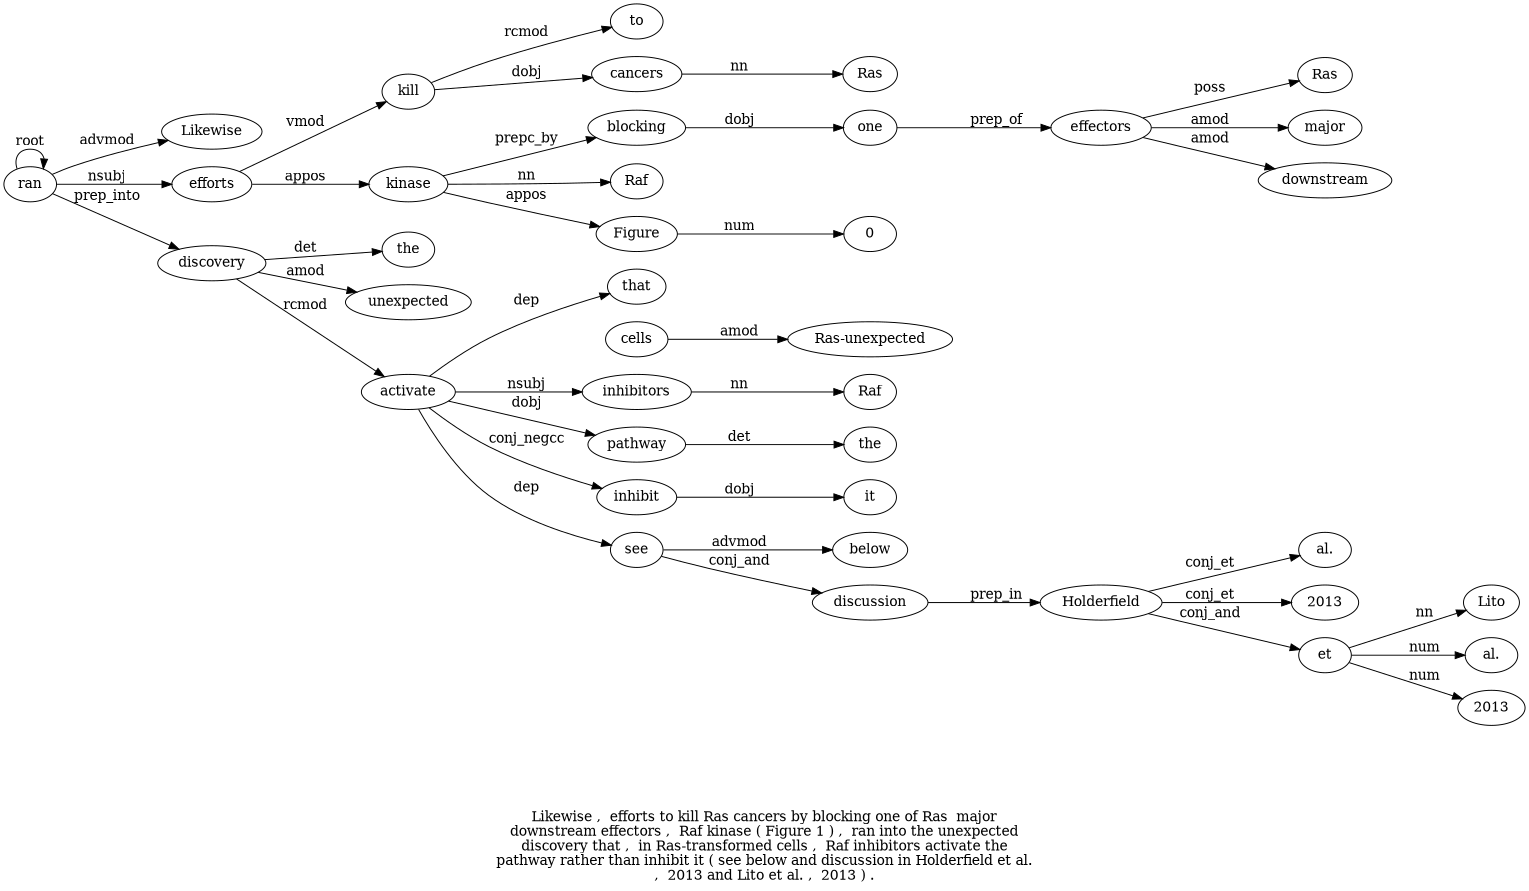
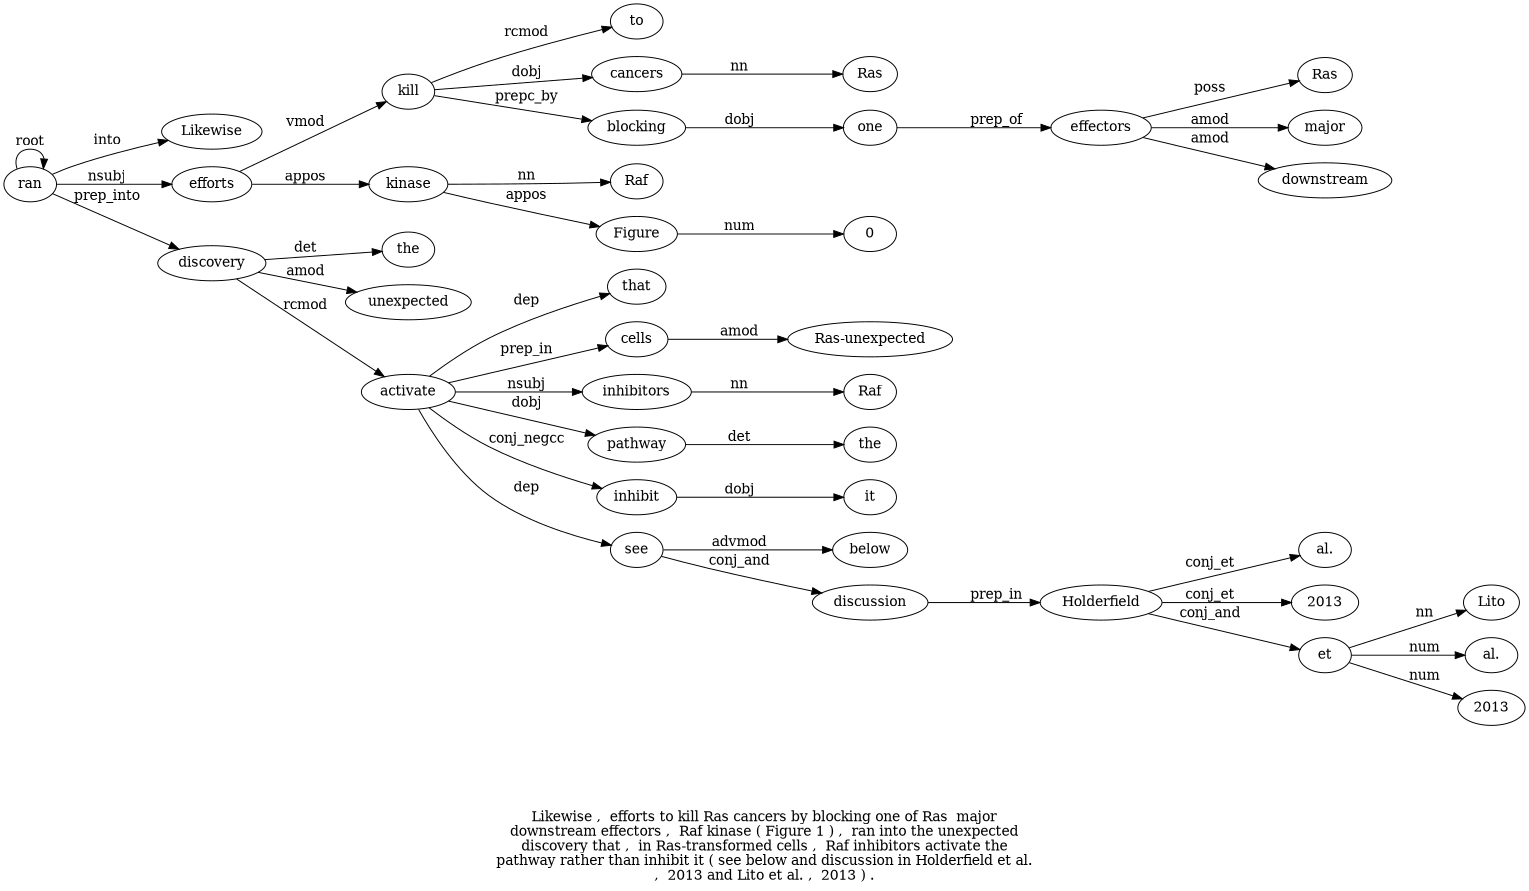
edge "ran" -> "Likewise": label "advmod" -> "into"
edge "kinase" -> "blocking": now "kill" -> "blocking"
edge "activate" -> "cells": added, label "prep_in"
